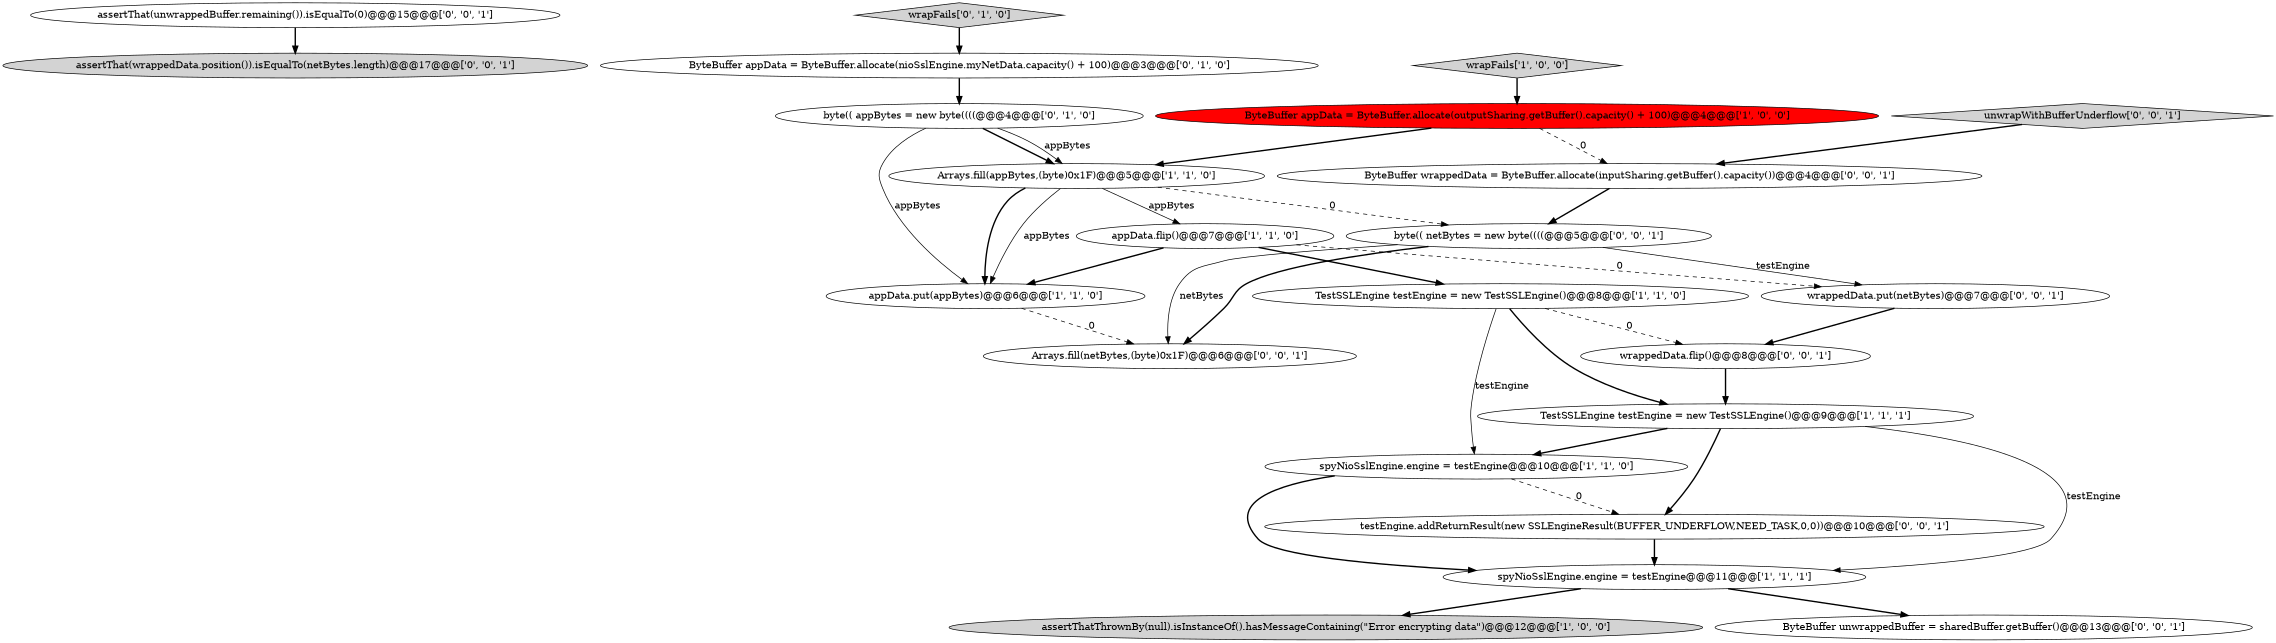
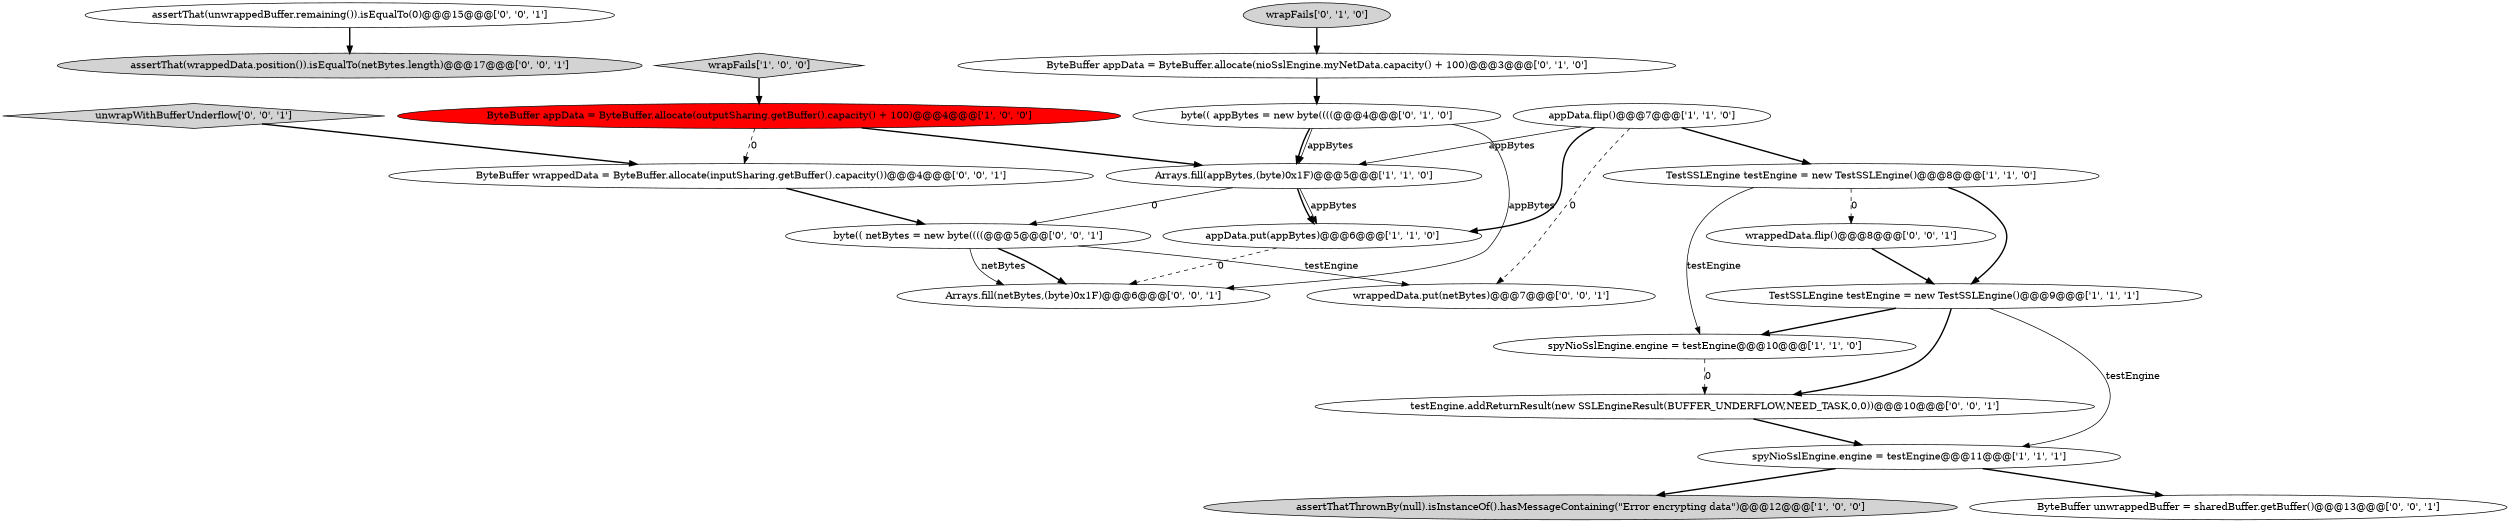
node "wrapFails['0', '1', '0']": shape diamond -> ellipse
edge "Arrays.fill(appBytes,(byte)0x1F)@@@5@@@['1', '1', '0']" -> "appData.flip()@@@7@@@['1', '1', '0']": reversed
edge "byte(( appBytes = new byte((((@@@4@@@['0', '1', '0']" -> "appData.put(appBytes)@@@6@@@['1', '1', '0']": now "byte(( appBytes = new byte((((@@@4@@@['0', '1', '0']" -> "Arrays.fill(netBytes,(byte)0x1F)@@@6@@@['0', '0', '1']"
edge "Arrays.fill(appBytes,(byte)0x1F)@@@5@@@['1', '1', '0']" -> "byte(( netBytes = new byte((((@@@5@@@['0', '0', '1']": style dashed -> solid
edge "wrappedData.put(netBytes)@@@7@@@['0', '0', '1']" -> "wrappedData.flip()@@@8@@@['0', '0', '1']": removed
edge "spyNioSslEngine.engine = testEngine@@@10@@@['1', '1', '0']" -> "spyNioSslEngine.engine = testEngine@@@11@@@['1', '1', '1']": removed
